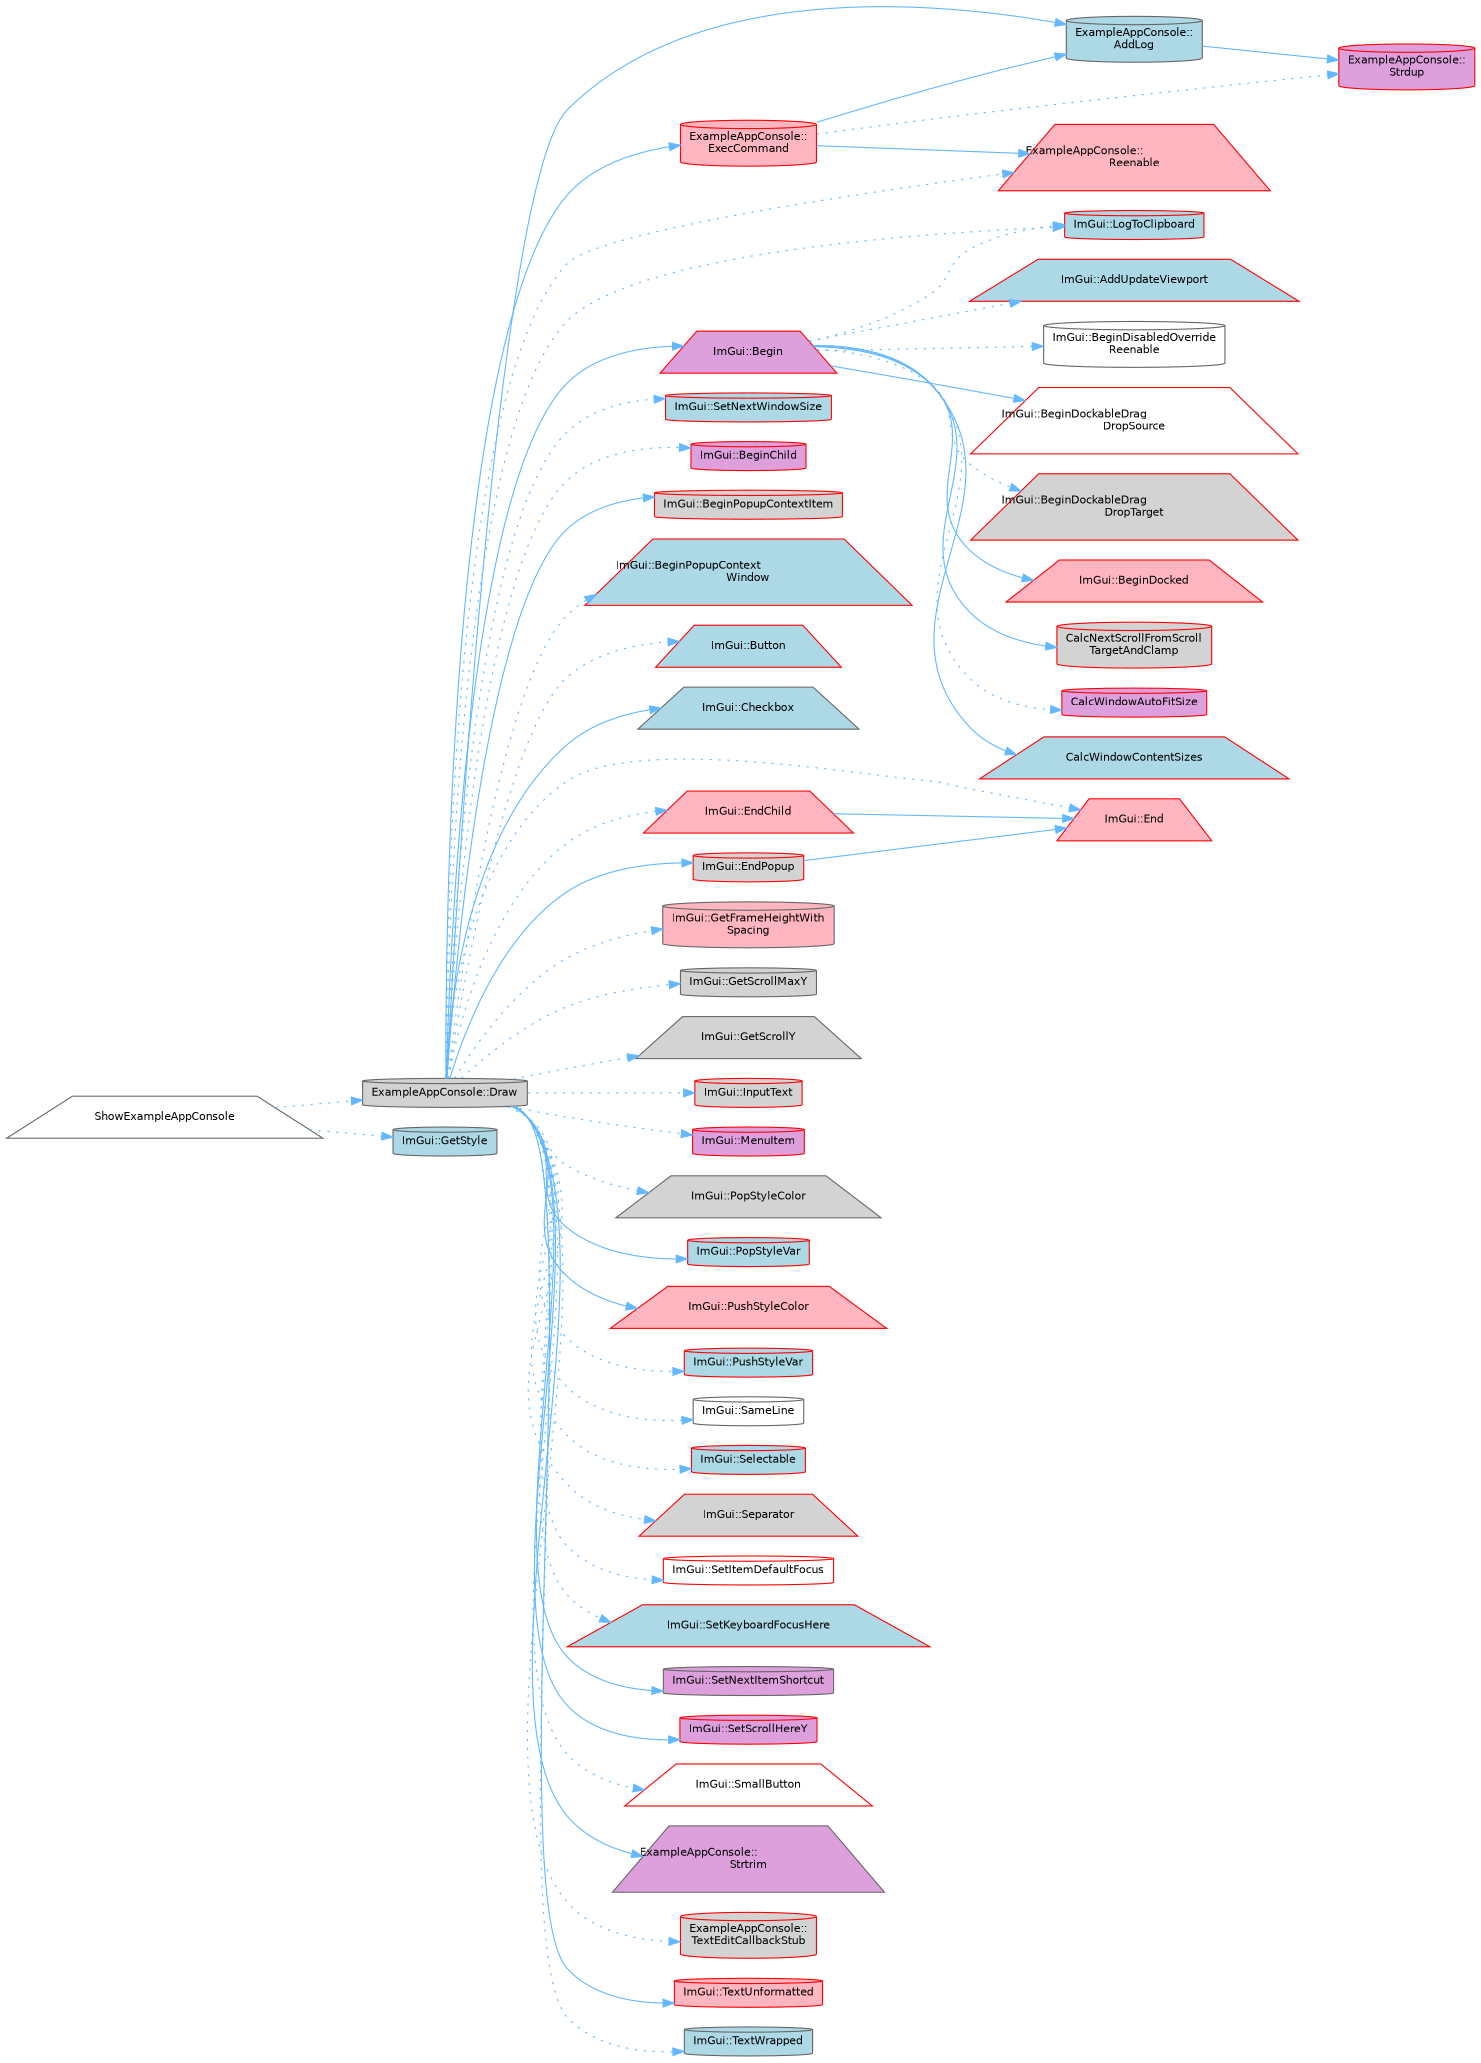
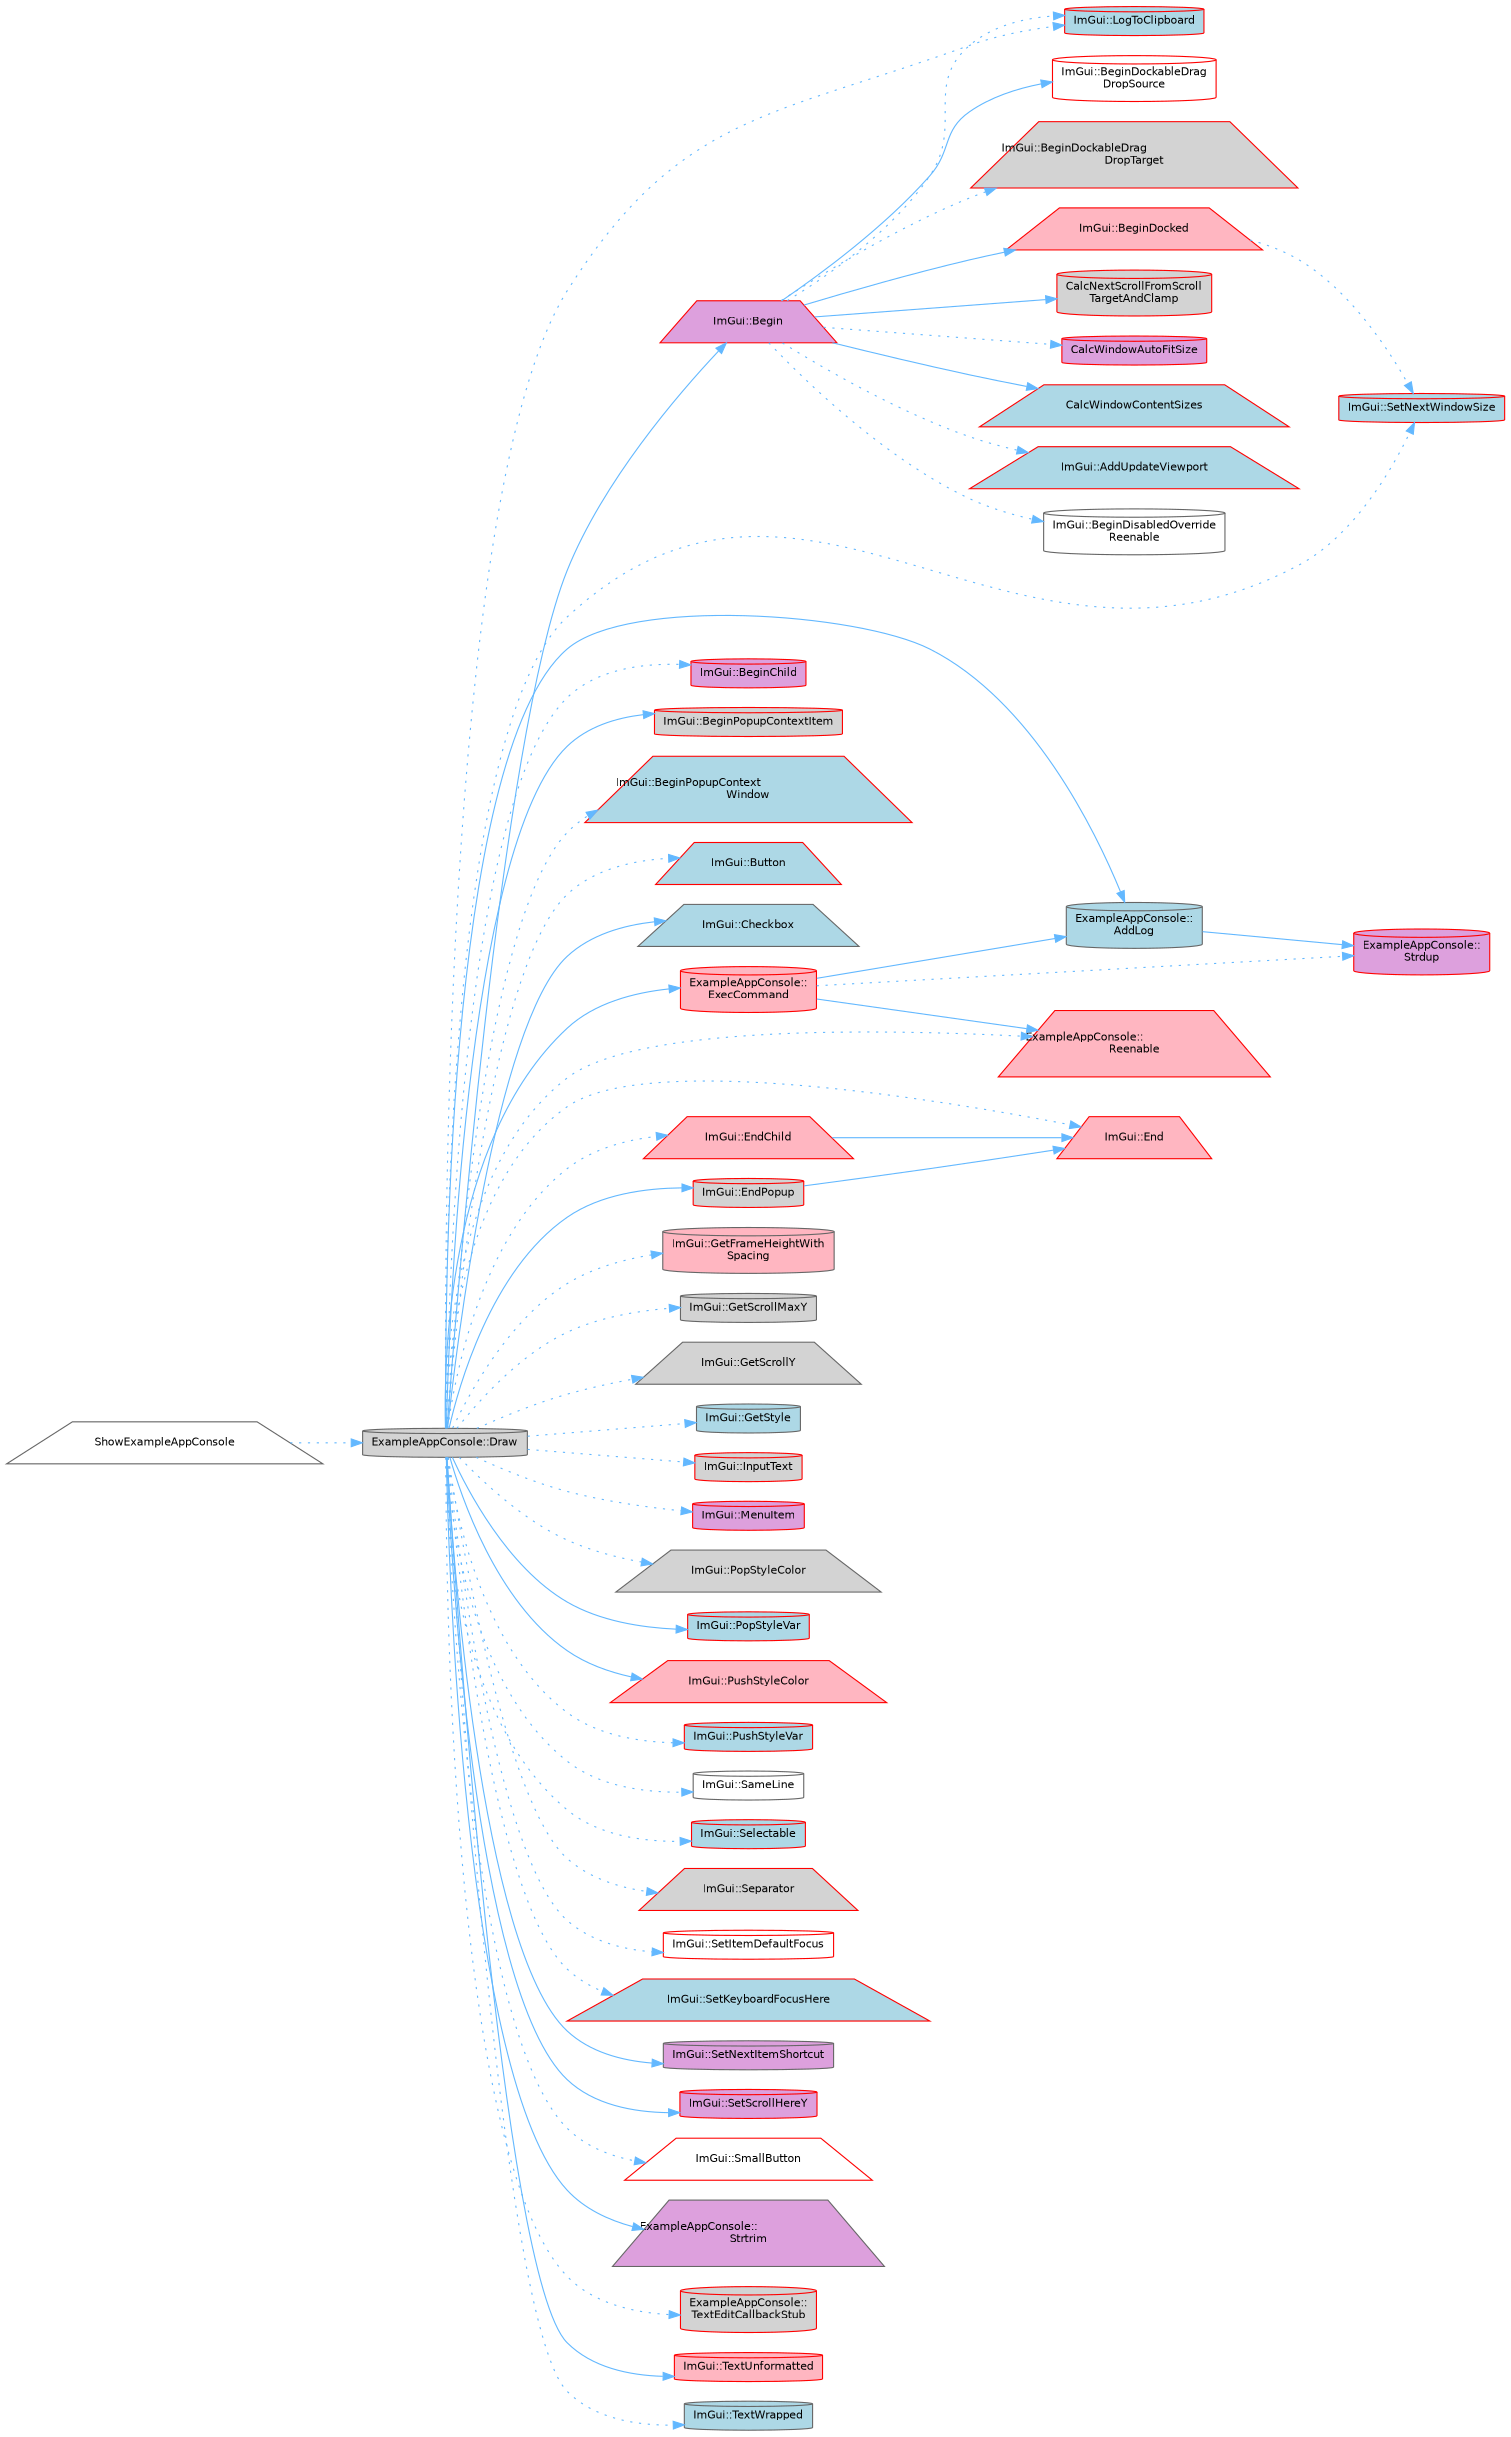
edge "ImGui::BeginDocked" -> "ImGui::SetNextWindowSize": added
node "ImGui::BeginDockableDrag DropSource": shape trapezium -> cylinder
edge "ShowExampleAppConsole" -> "ImGui::GetStyle": now "ExampleAppConsole::Draw" -> "ImGui::GetStyle"
